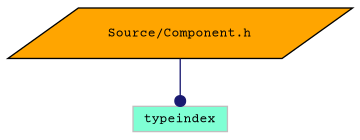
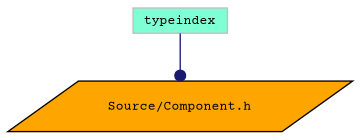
edge "Source/Component.h" -> "typeindex": reversed
